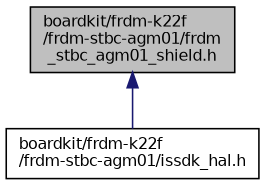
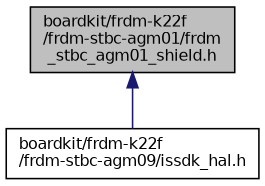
node "boardkit/frdm-k22f /frdm-stbc-agm01/issdk_hal.h": label "boardkit/frdm-k22f /frdm-stbc-agm01/issdk_hal.h" -> "boardkit/frdm-k22f /frdm-stbc-agm09/issdk_hal.h"
